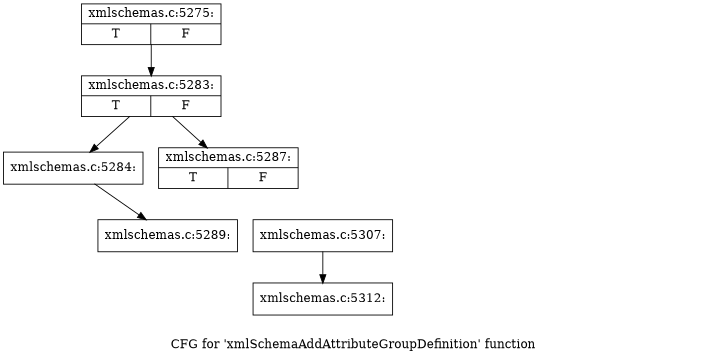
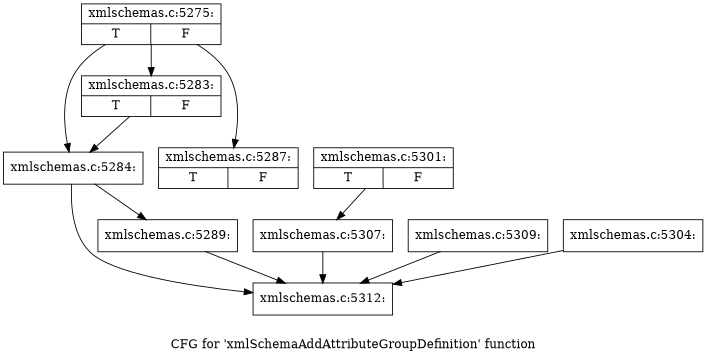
edge "xmlschemas.c:5275:" -> "xmlschemas.c:5284:": added
edge "xmlschemas.c:5283:" -> "xmlschemas.c:5287:": now "xmlschemas.c:5275:" -> "xmlschemas.c:5287:"
node "xmlschemas.c:5301:": added
node "xmlschemas.c:5309:": added
node "xmlschemas.c:5304:": added
edge "xmlschemas.c:5289:" -> "xmlschemas.c:5312:": added
edge "xmlschemas.c:5284:" -> "xmlschemas.c:5312:": added
